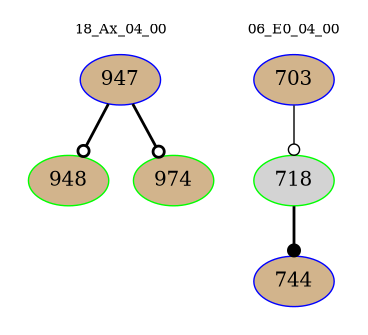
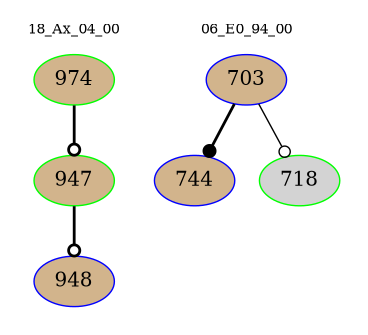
cluster "06_E0_04_00": label "06_E0_04_00" -> "06_E0_94_00"
node "947": color blue -> green
edge "947" -> "974": reversed
node "948": color green -> blue
edge "718" -> "744": now "703" -> "744"
